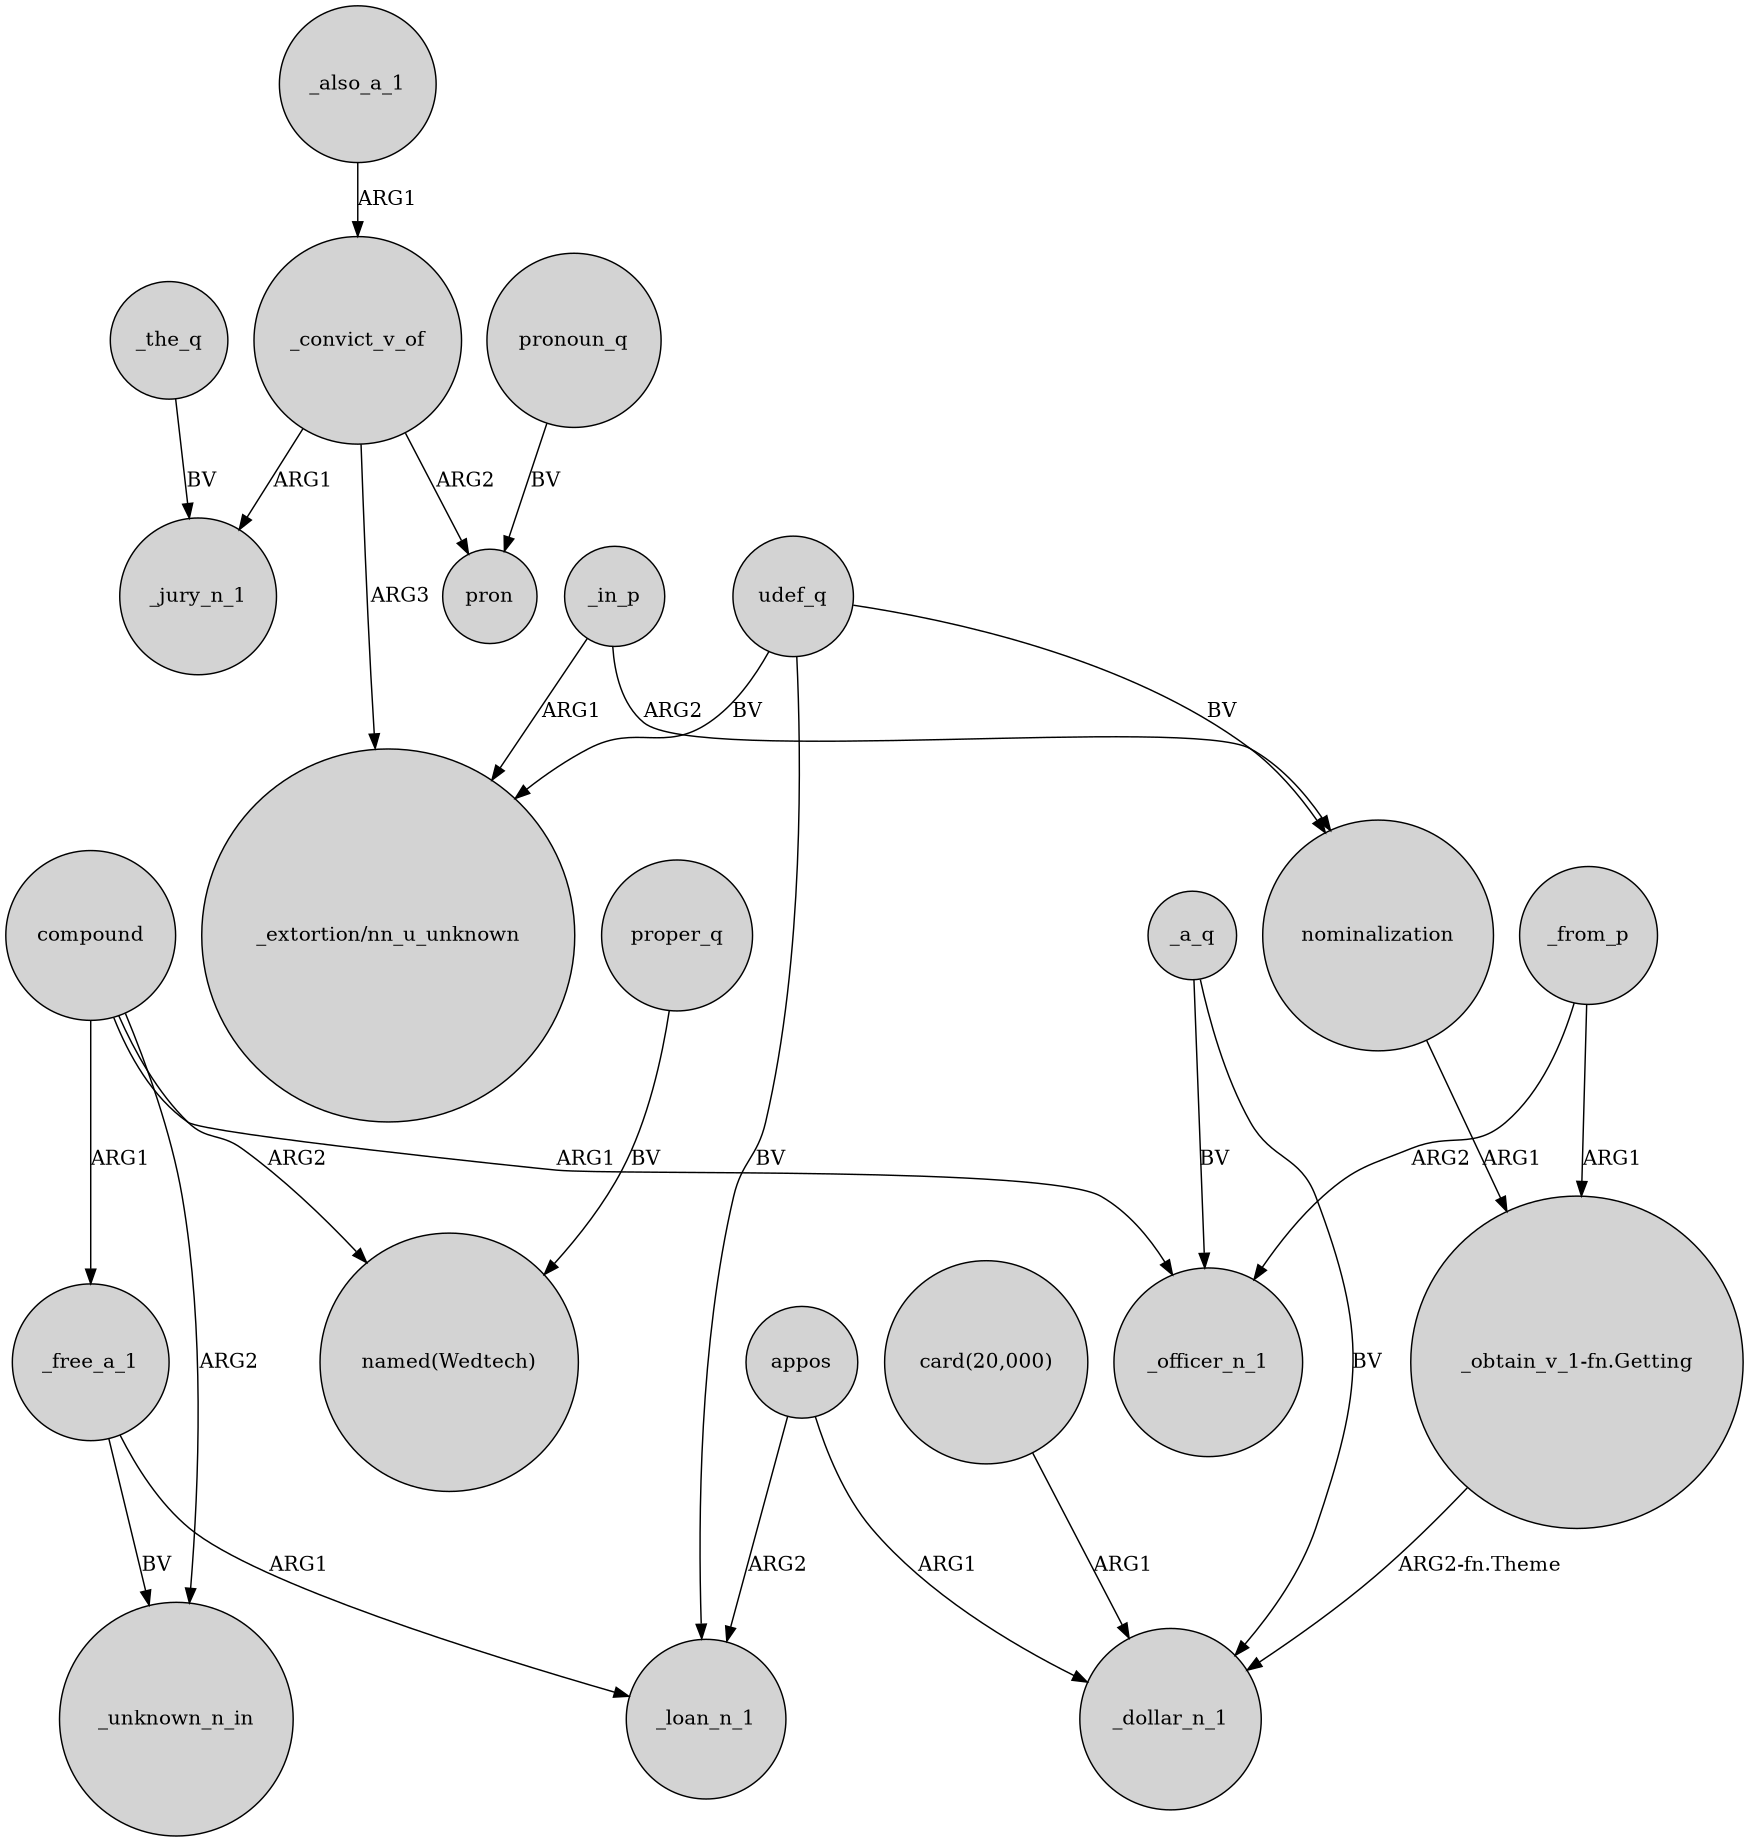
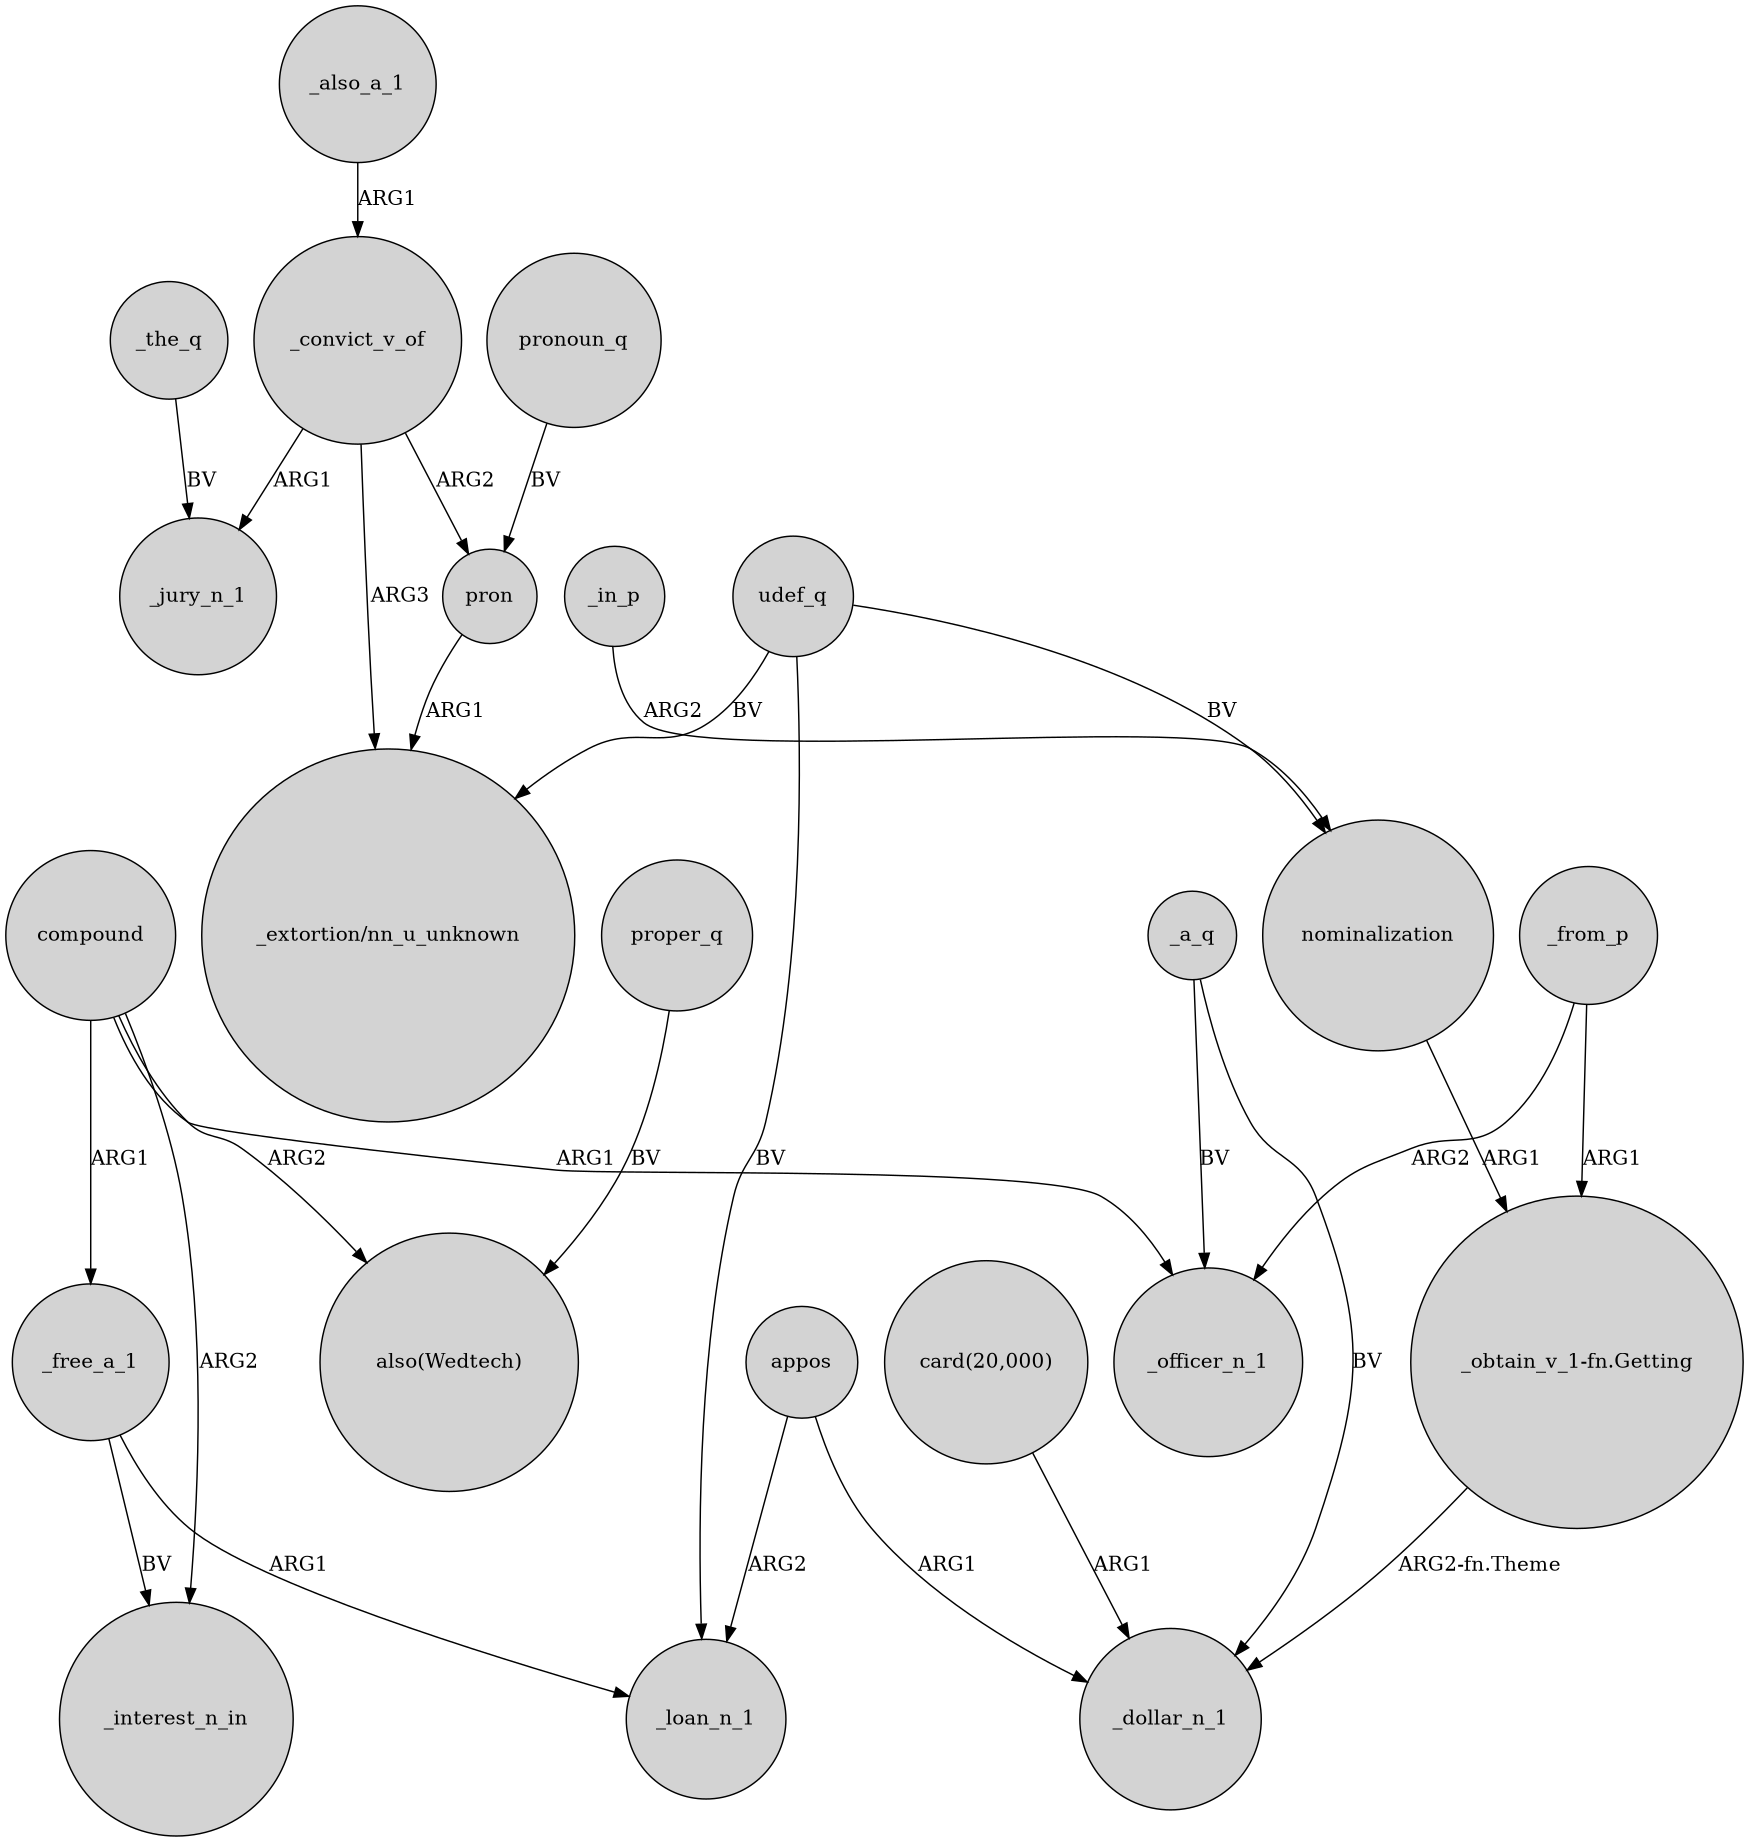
edge "_in_p" -> "_extortion/nn_u_unknown": now "pron" -> "_extortion/nn_u_unknown"
node "named(Wedtech)": label "named(Wedtech)" -> "also(Wedtech)"
node "_unknown_n_in": label "_unknown_n_in" -> "_interest_n_in"
